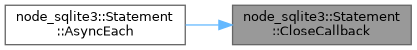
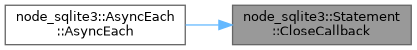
node "node_sqlite3::Statement ::AsyncEach": label "node_sqlite3::Statement ::AsyncEach" -> "node_sqlite3::AsyncEach ::AsyncEach"
